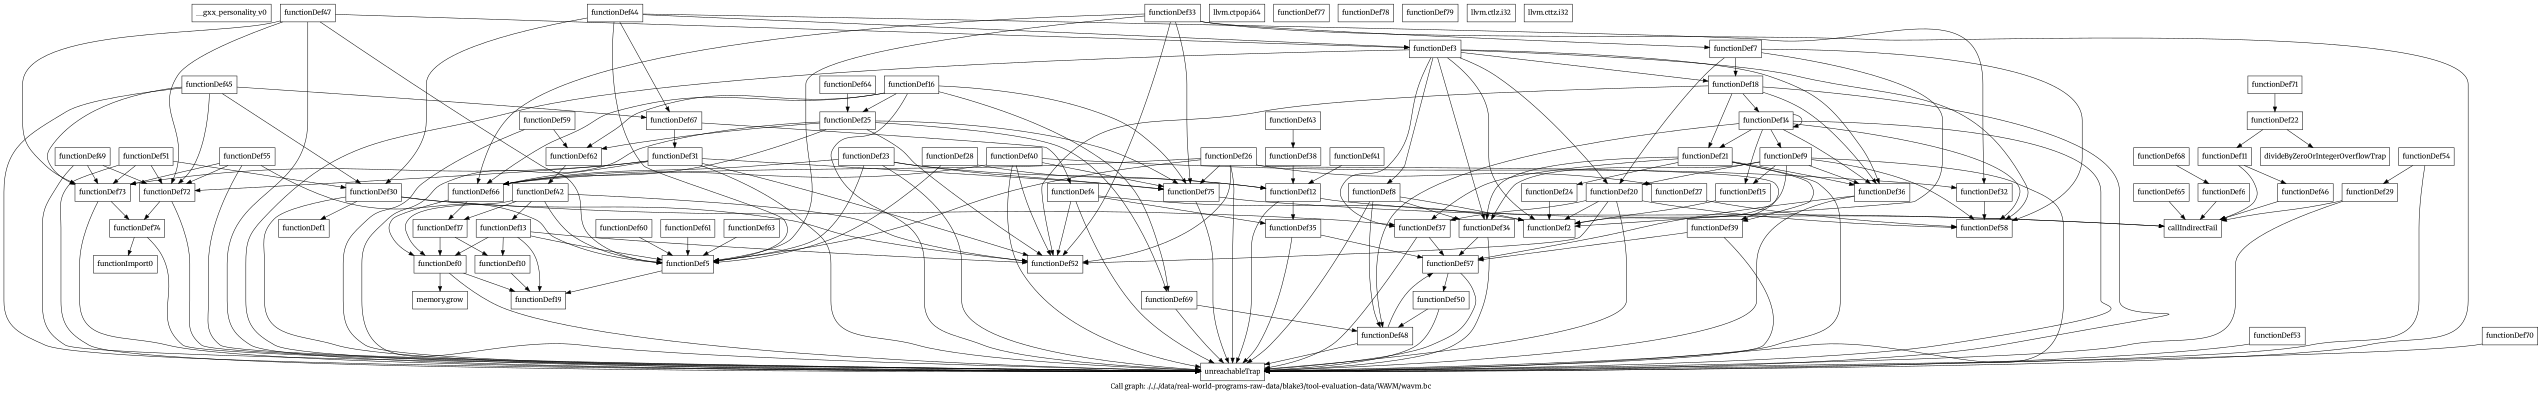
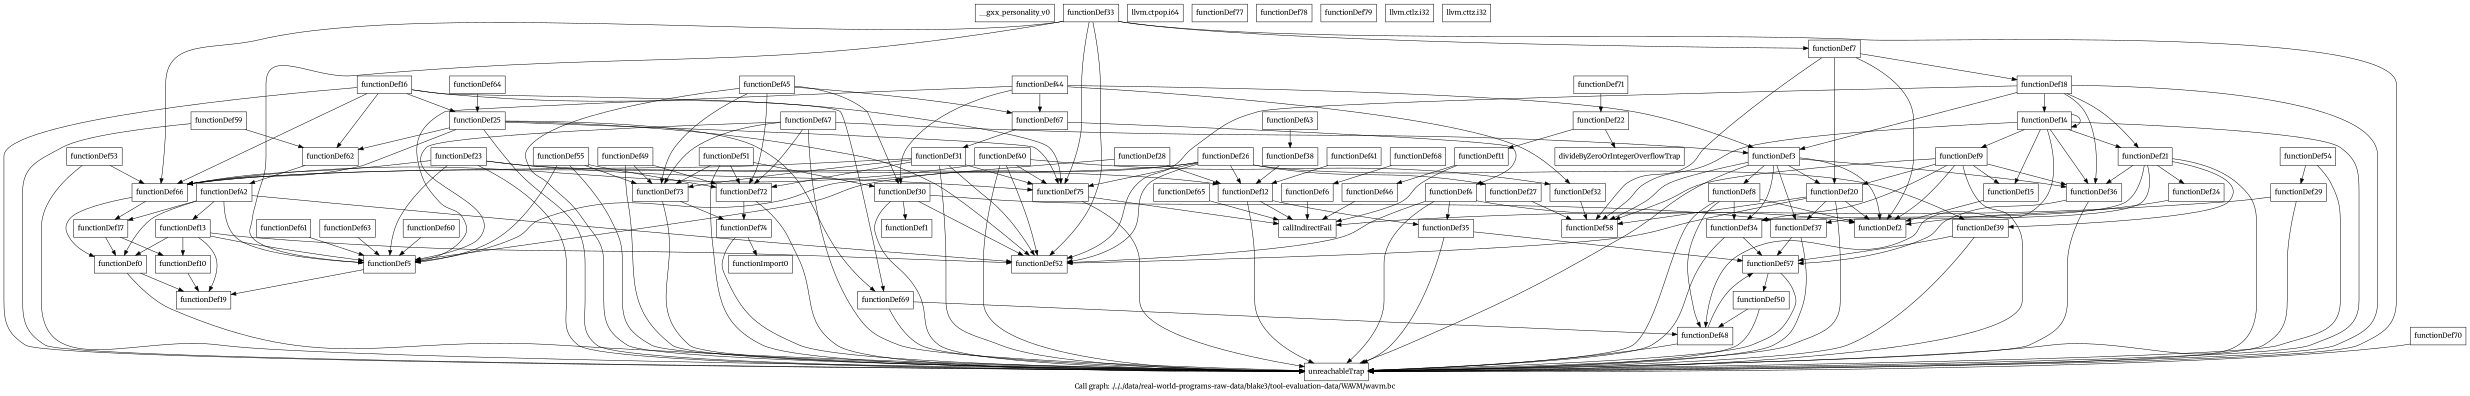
edge "functionDef3" -> "functionDef18": reversed
edge "functionDef53" -> "functionDef66": added
edge "functionDef26" -> "unreachableTrap": now "functionDef26" -> "functionDef12"
node "memory.grow": removed
